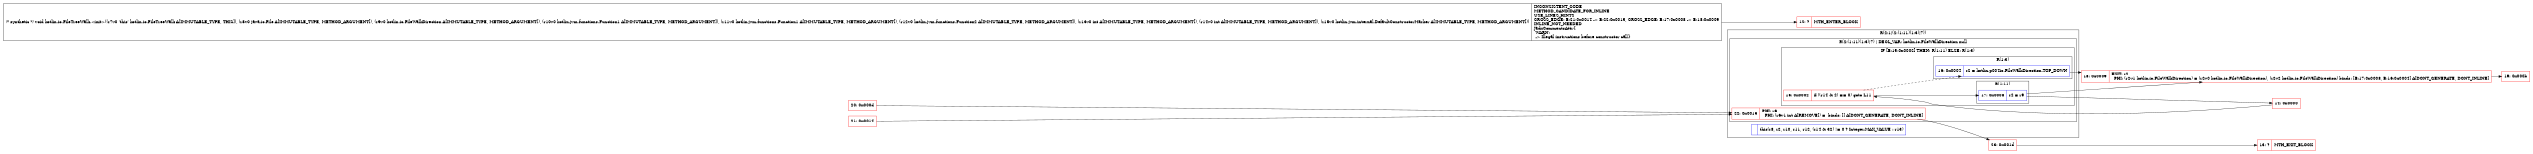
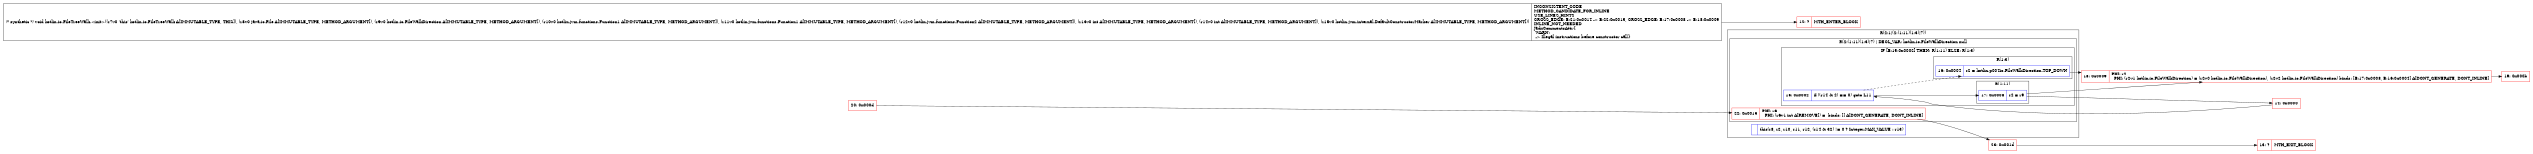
node "18: 0x0009": text "EXIT: r2" -> "PHI: r2"
node "15: 0x0002": color red -> blue
node "21: 0x0014": removed
